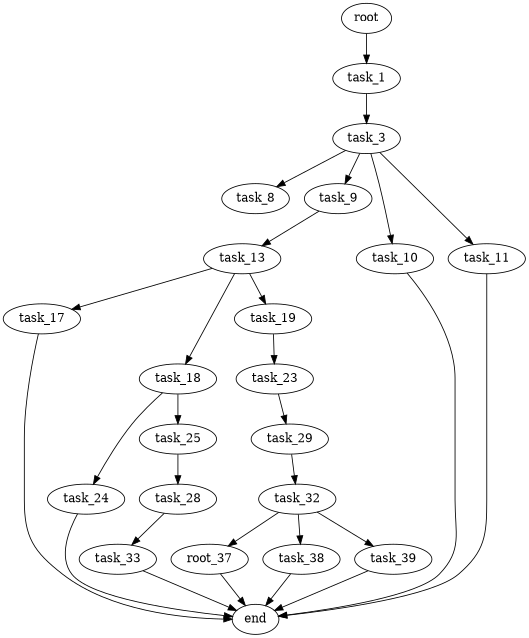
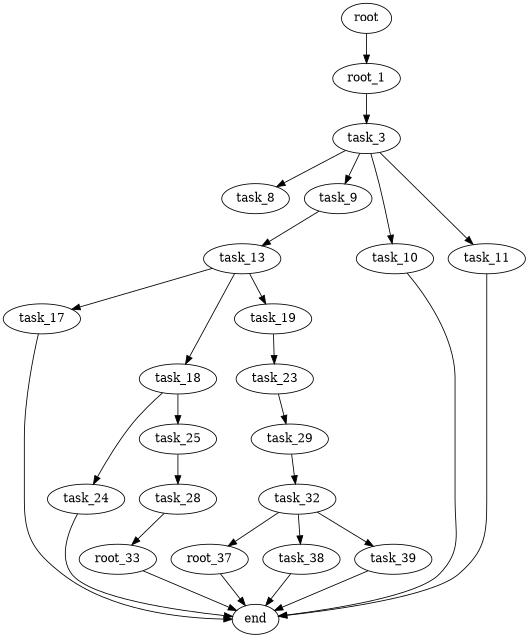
node "task_1": label "task_1" -> "root_1"
node "task_33": label "task_33" -> "root_33"
